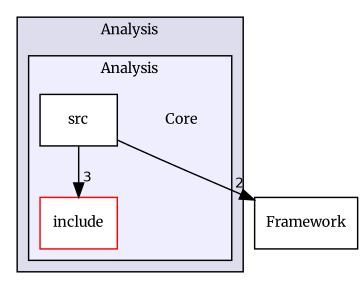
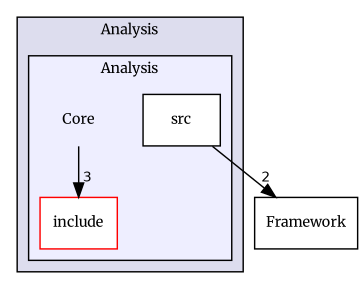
edge "src" -> "include": now "Core" -> "include"
